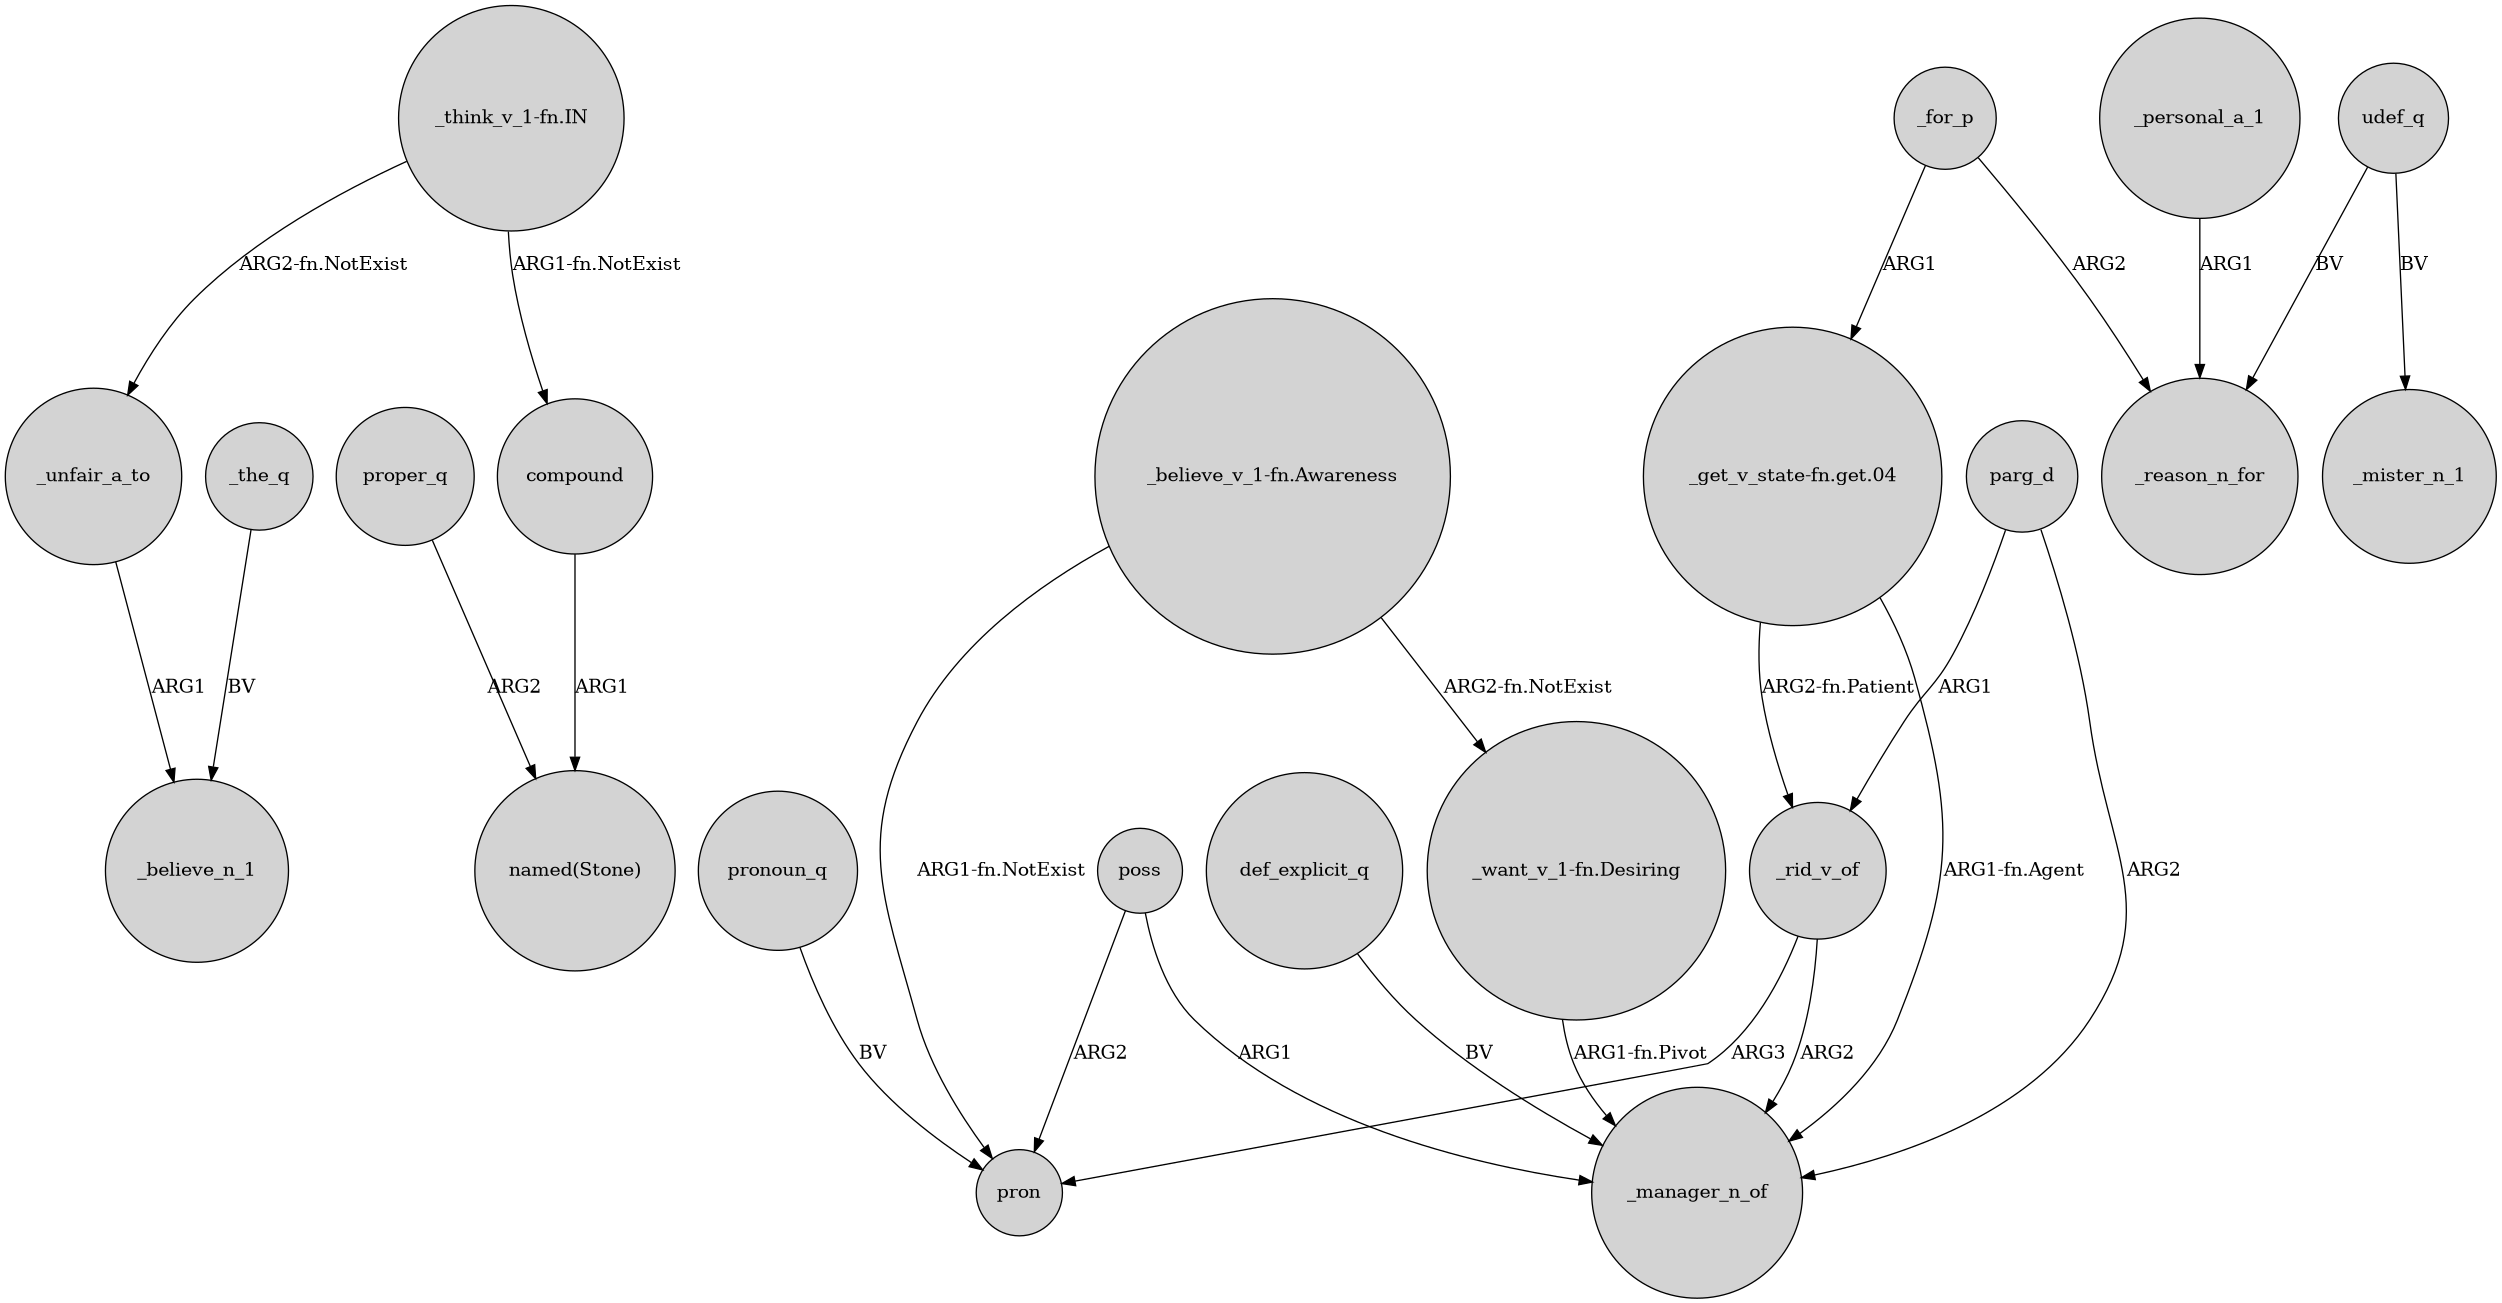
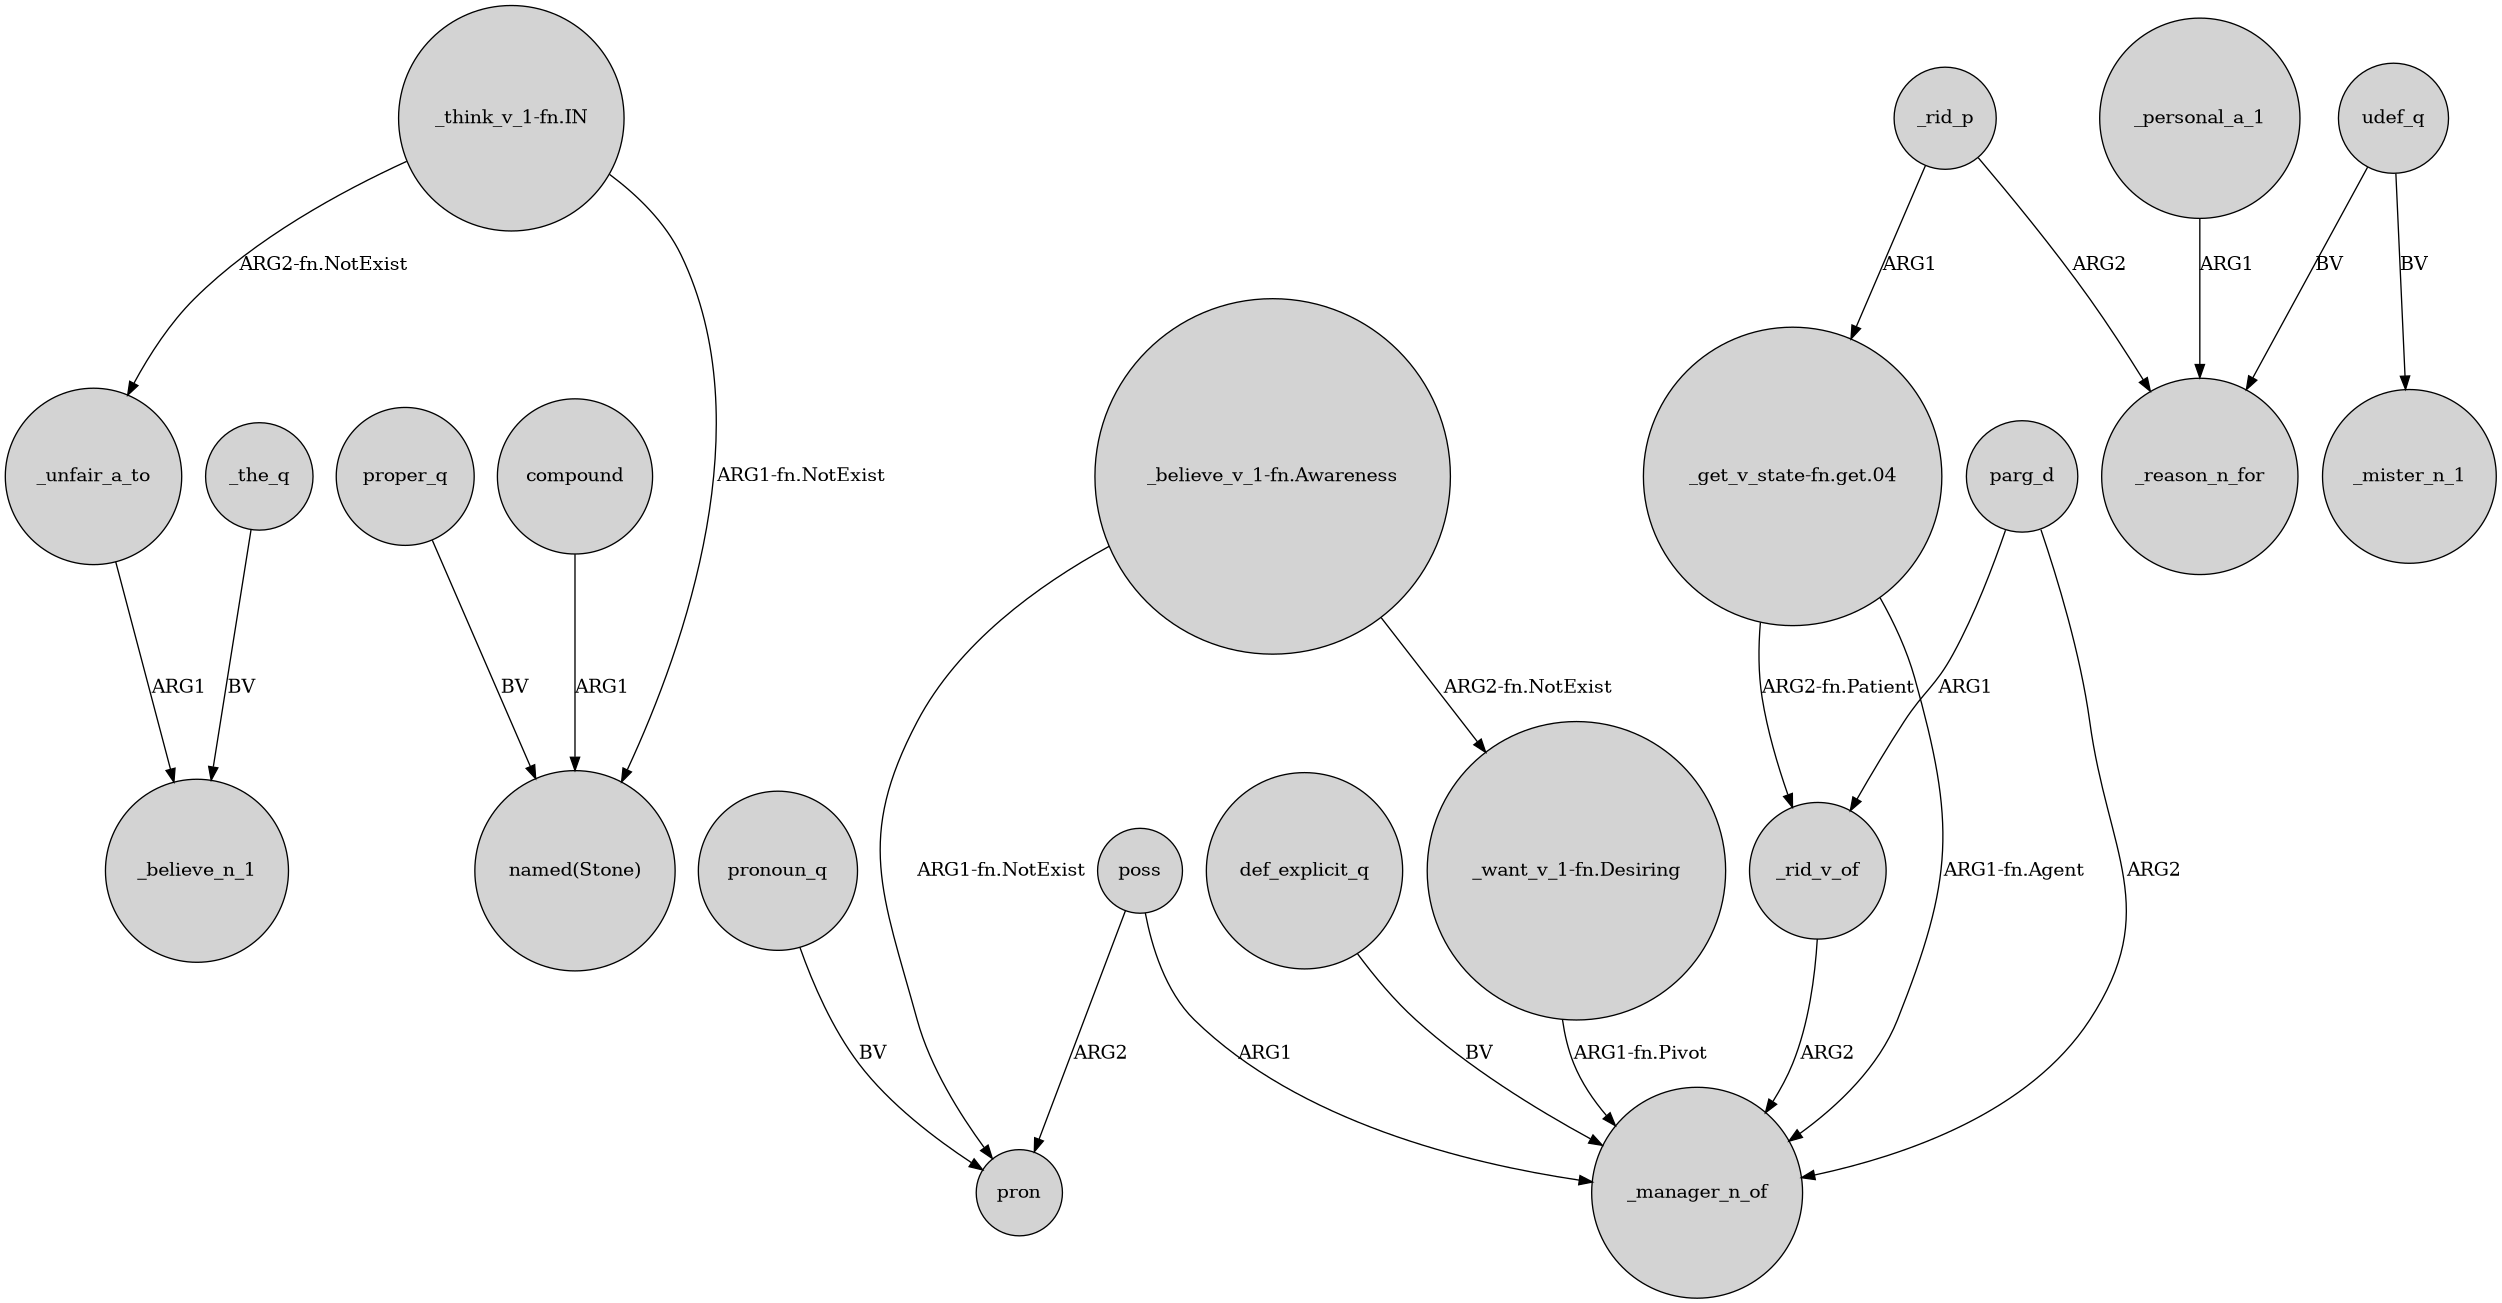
node "_for_p": label "_for_p" -> "_rid_p"
edge "_think_v_1-fn.IN" -> "compound": now "_think_v_1-fn.IN" -> "named(Stone)"
edge "proper_q" -> "named(Stone)": label "ARG2" -> "BV"
edge "_rid_v_of" -> "pron": removed, label "ARG3"
